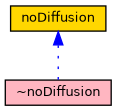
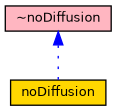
edge "~noDiffusion" -> "noDiffusion": reversed
